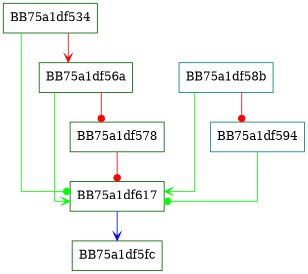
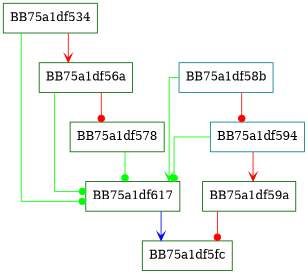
edge "BB75a1df56a" -> "BB75a1df617": arrowhead vee -> dot
edge "BB75a1df578" -> "BB75a1df617": color red -> green
node "BB75a1df59a": added
